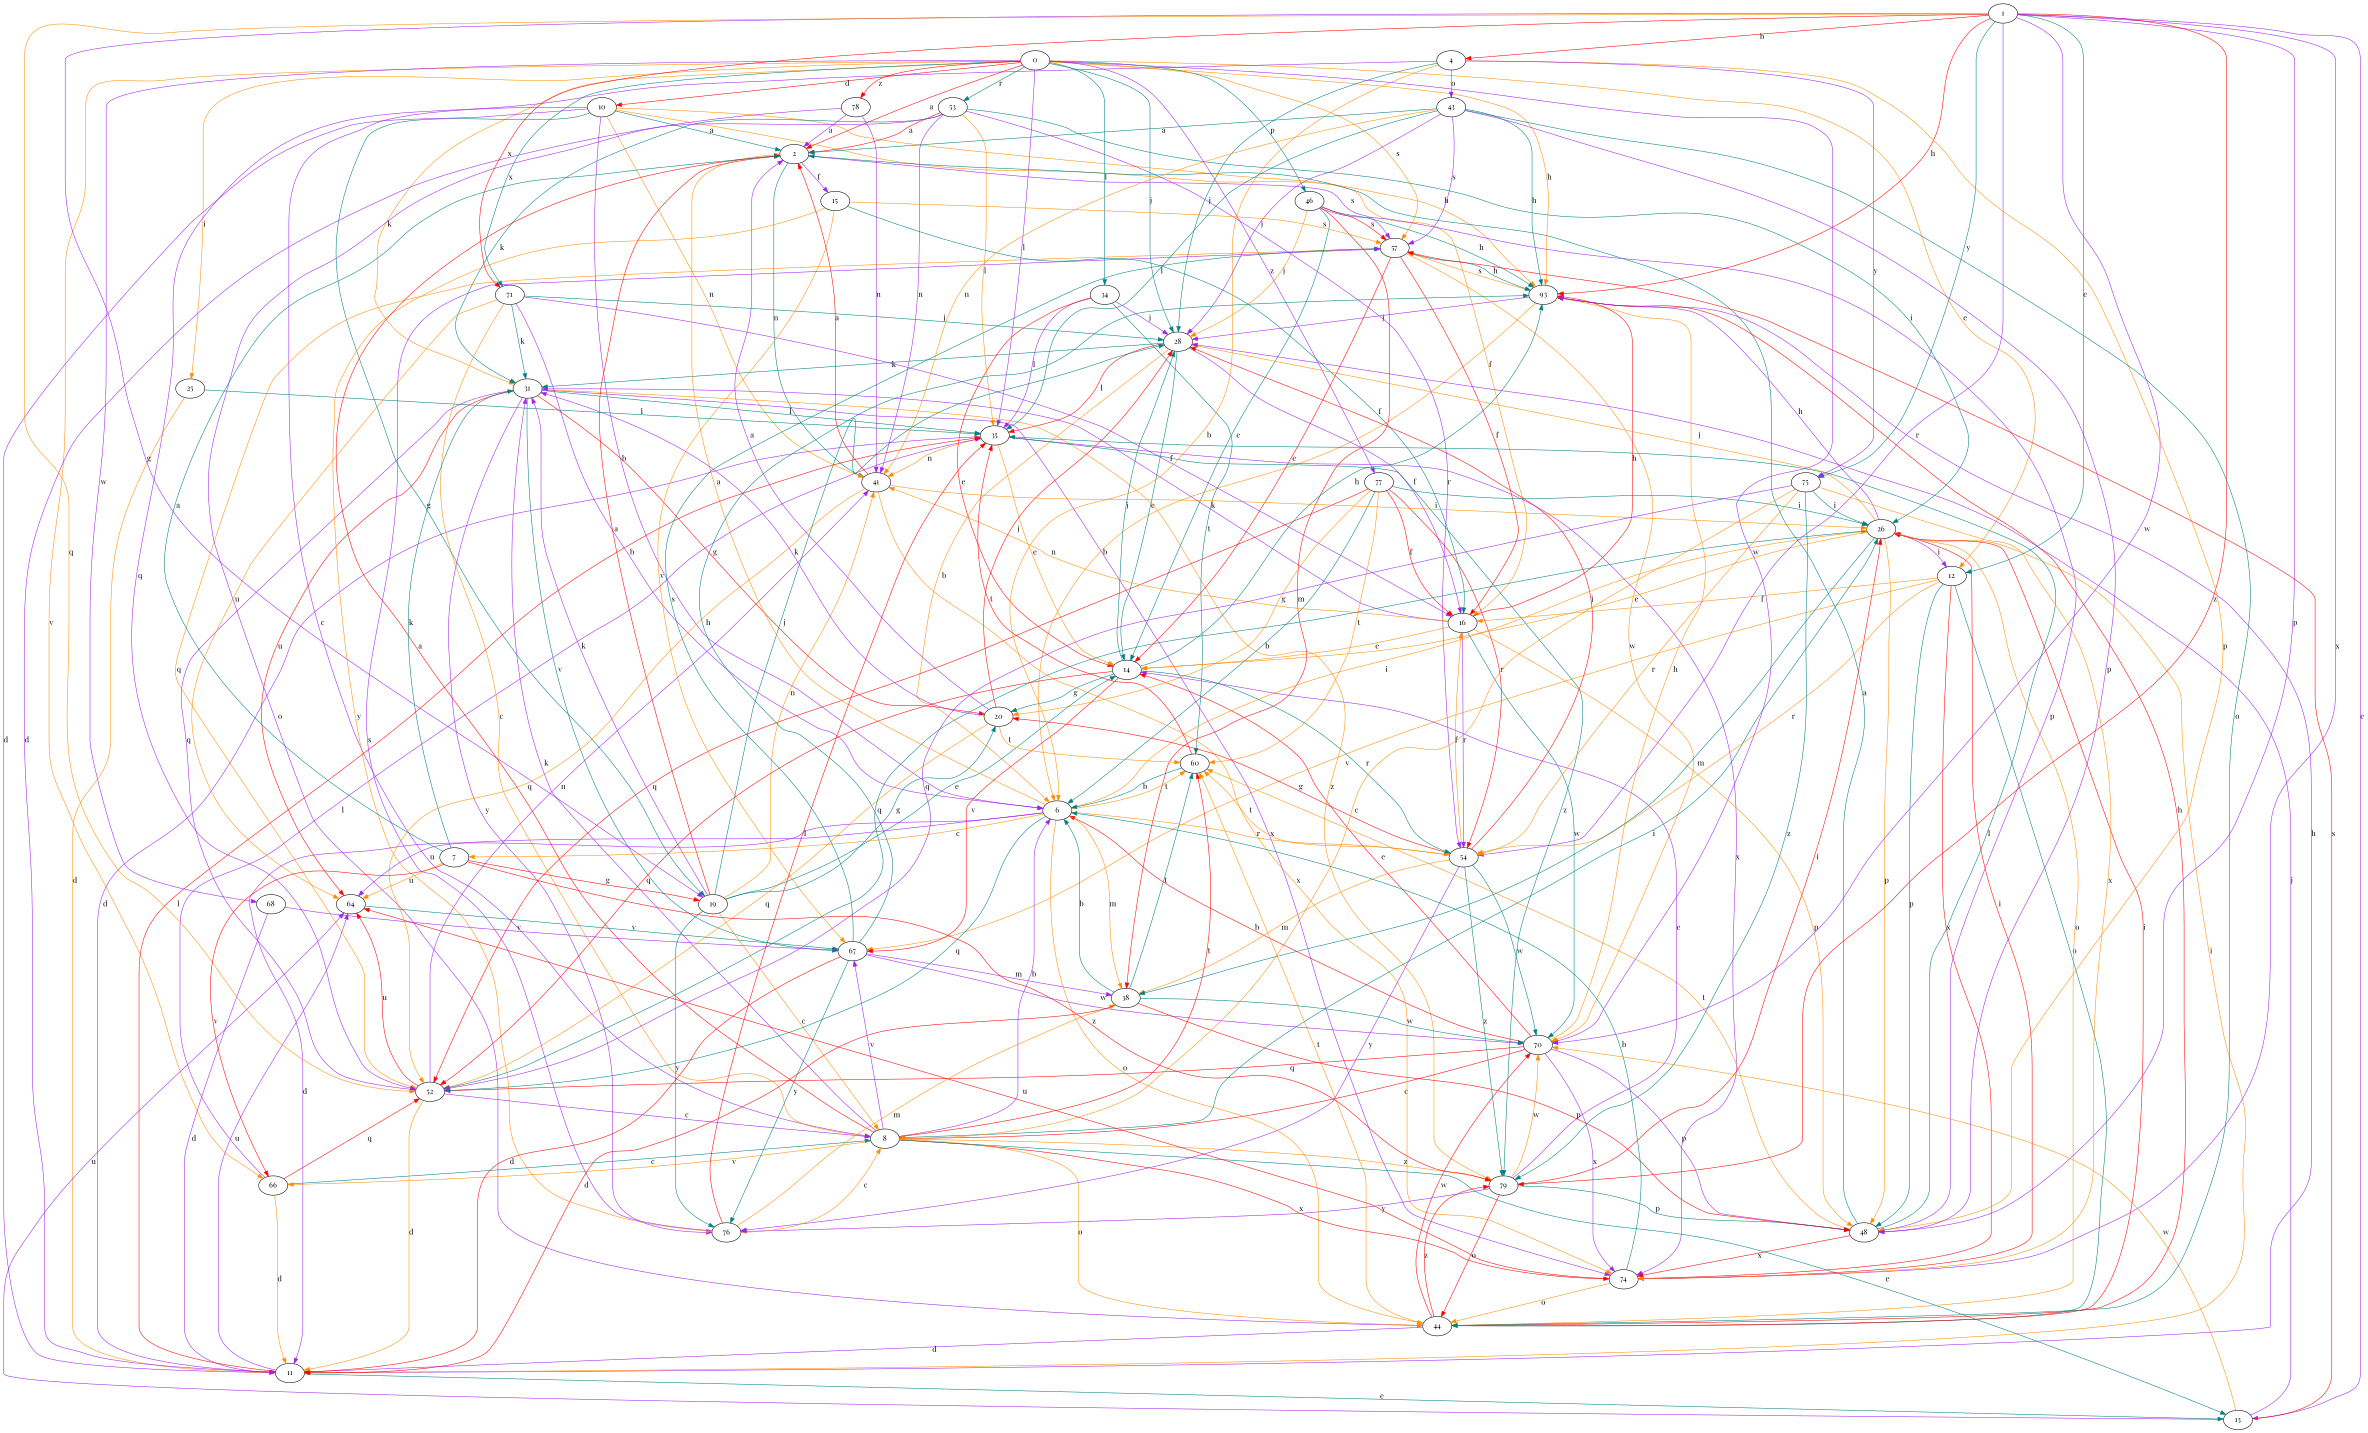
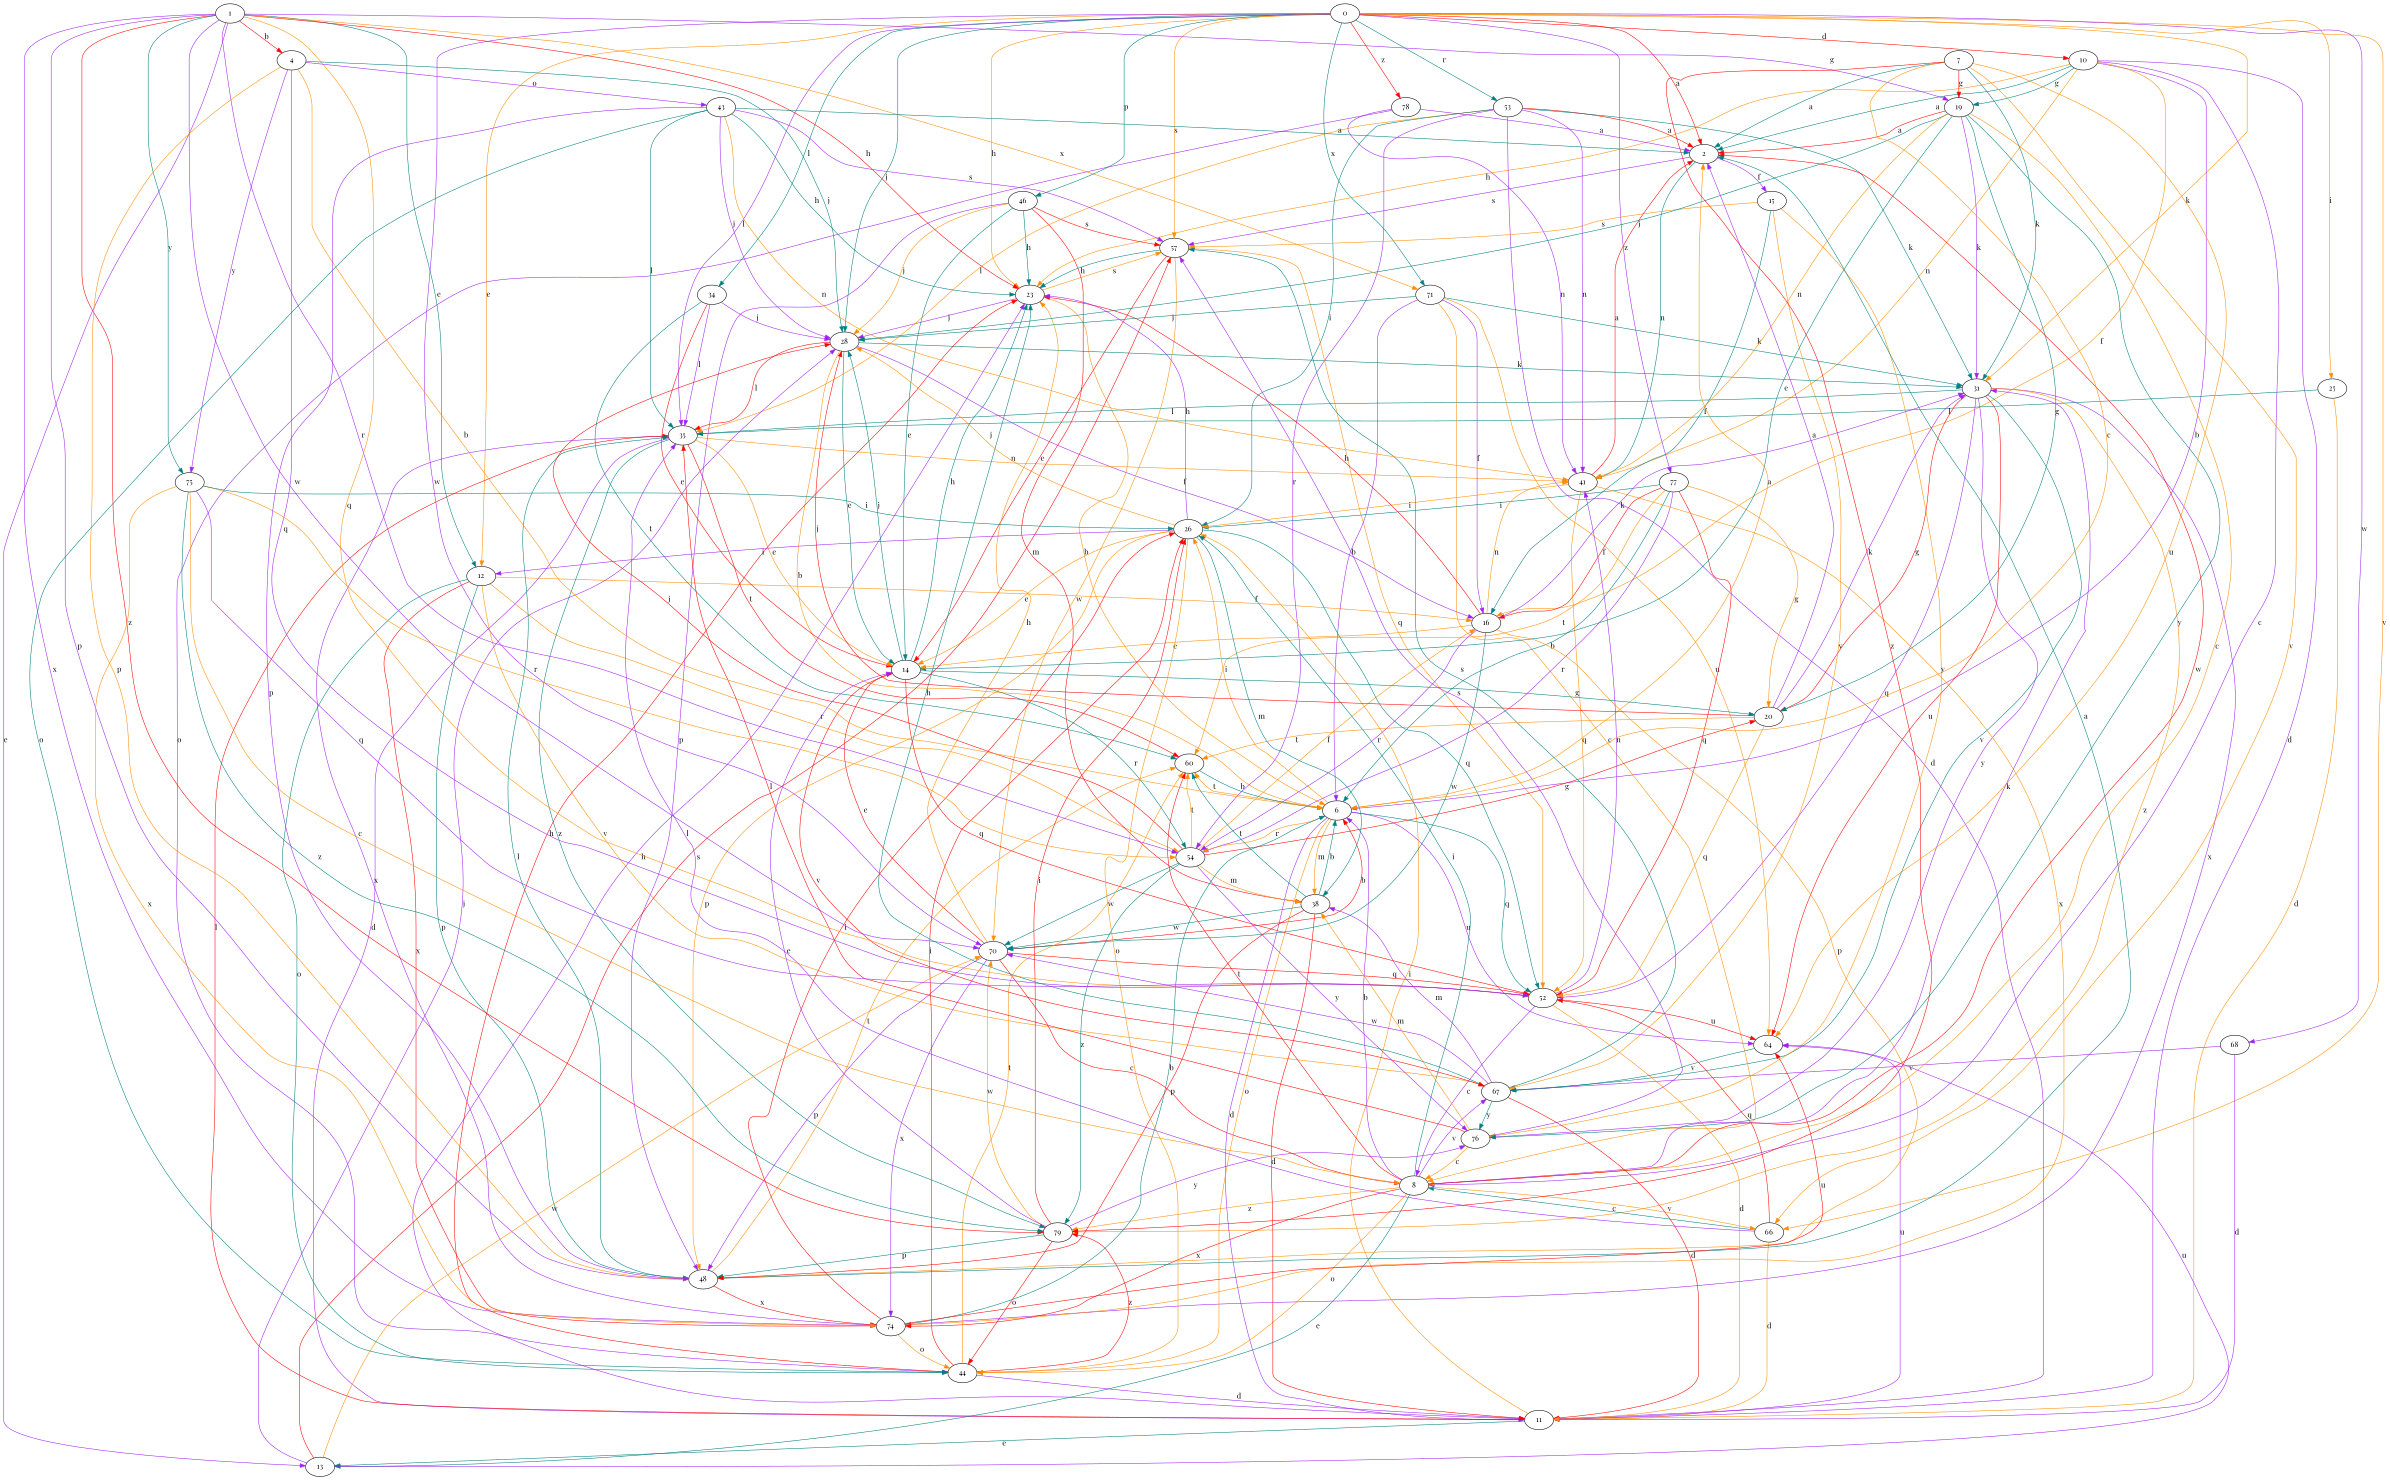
edge "1" -> "71": color red -> darkorange
node "93": label "93" -> "23"
edge "57" -> "16": removed, label "f"
edge "60" -> "35": reversed
edge "8" -> "2": label "a" -> "w"
edge "77" -> "54": color red -> purple
edge "6" -> "7": reversed
edge "7" -> "66": color red -> darkorange
edge "44" -> "70": removed, label "w"
